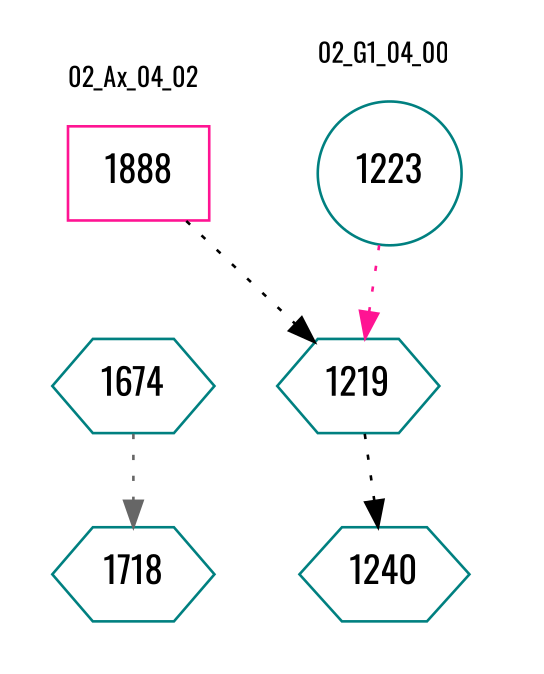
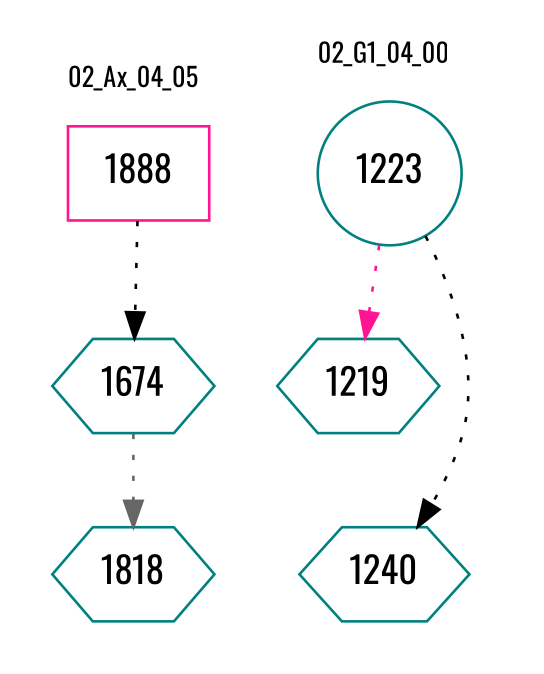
cluster "02_Ax_04_02": label "02_Ax_04_02" -> "02_Ax_04_05"
edge "1888" -> "1219": now "1888" -> "1674"
edge "1219" -> "1240": now "1223" -> "1240"
node "1718": label "1718" -> "1818"
